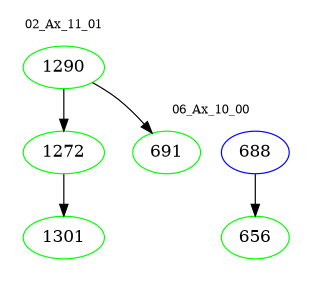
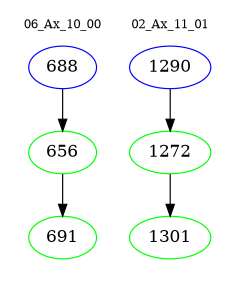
node "1290": color green -> blue
edge "1290" -> "691": now "656" -> "691"
